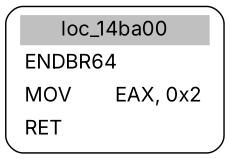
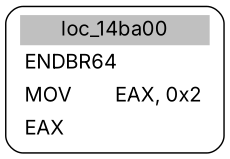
node "loc_14ba00": text "RET" -> "EAX"
